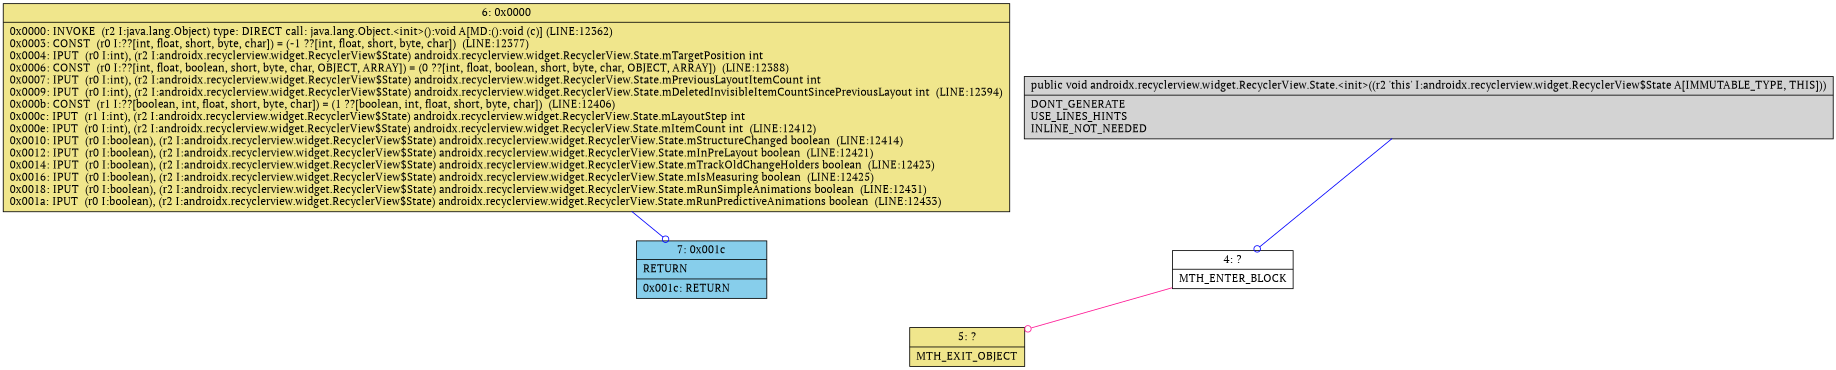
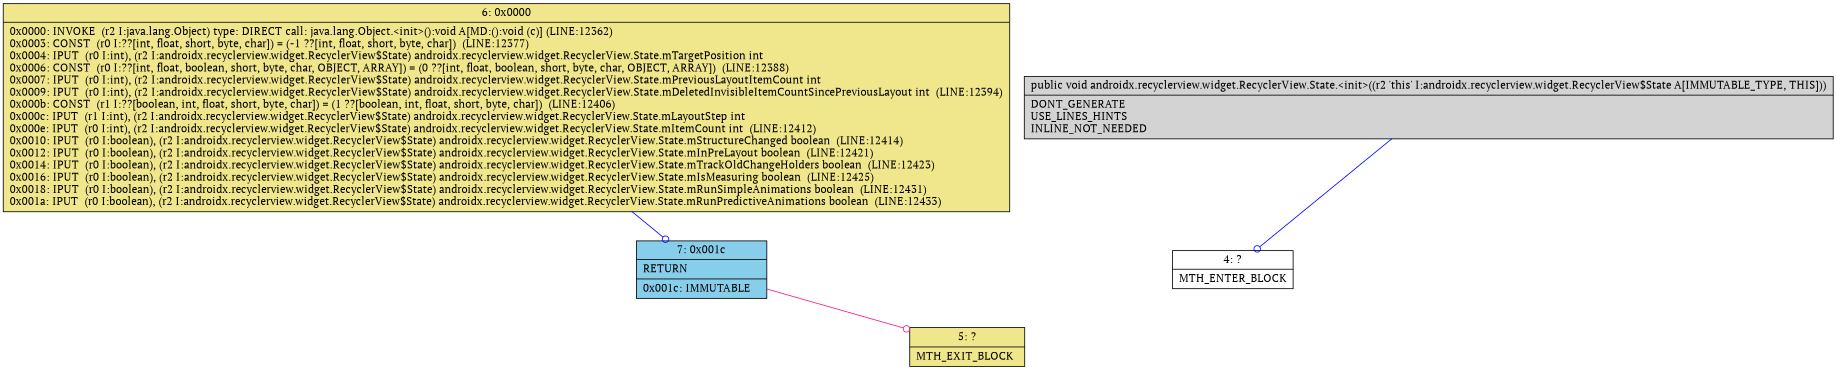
node "7: 0x001c": text "0x001c: RETURN" -> "0x001c: IMMUTABLE"
edge "4: ?" -> "5: ?": now "7: 0x001c" -> "5: ?"
node "5: ?": text "MTH_EXIT_OBJECT" -> "MTH_EXIT_BLOCK"
